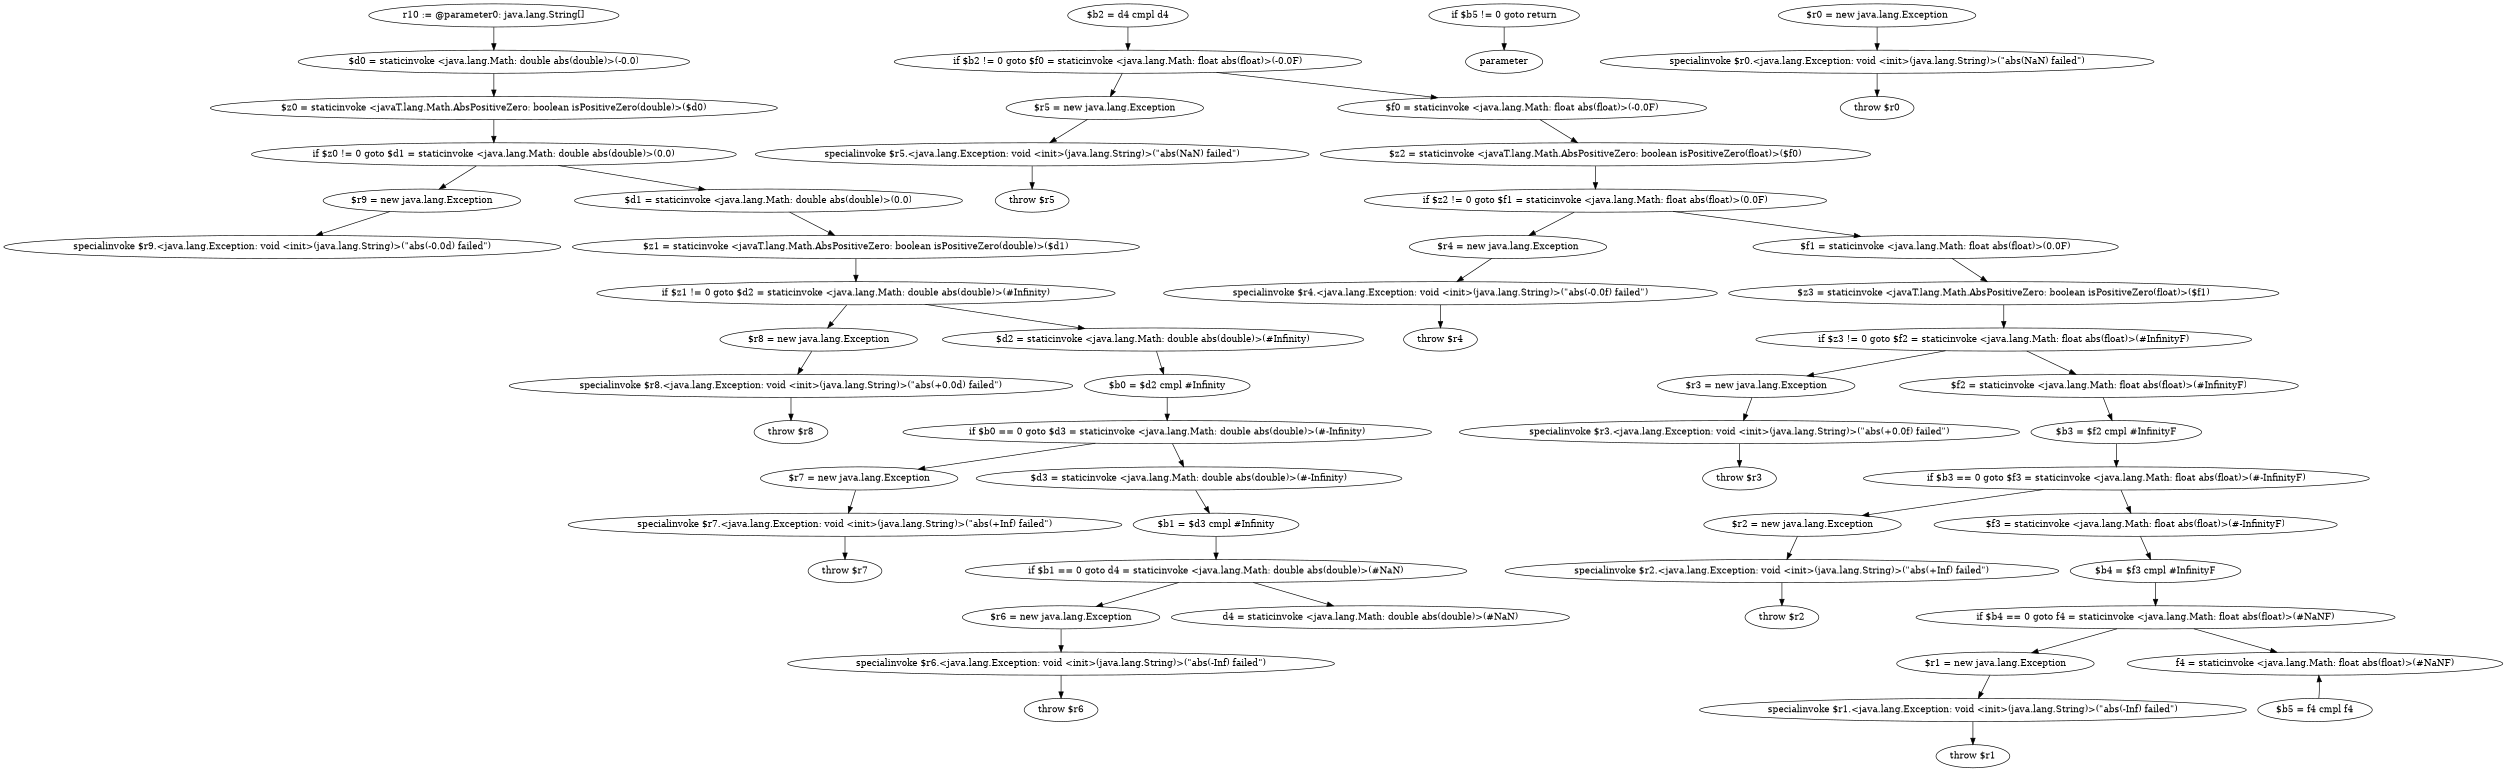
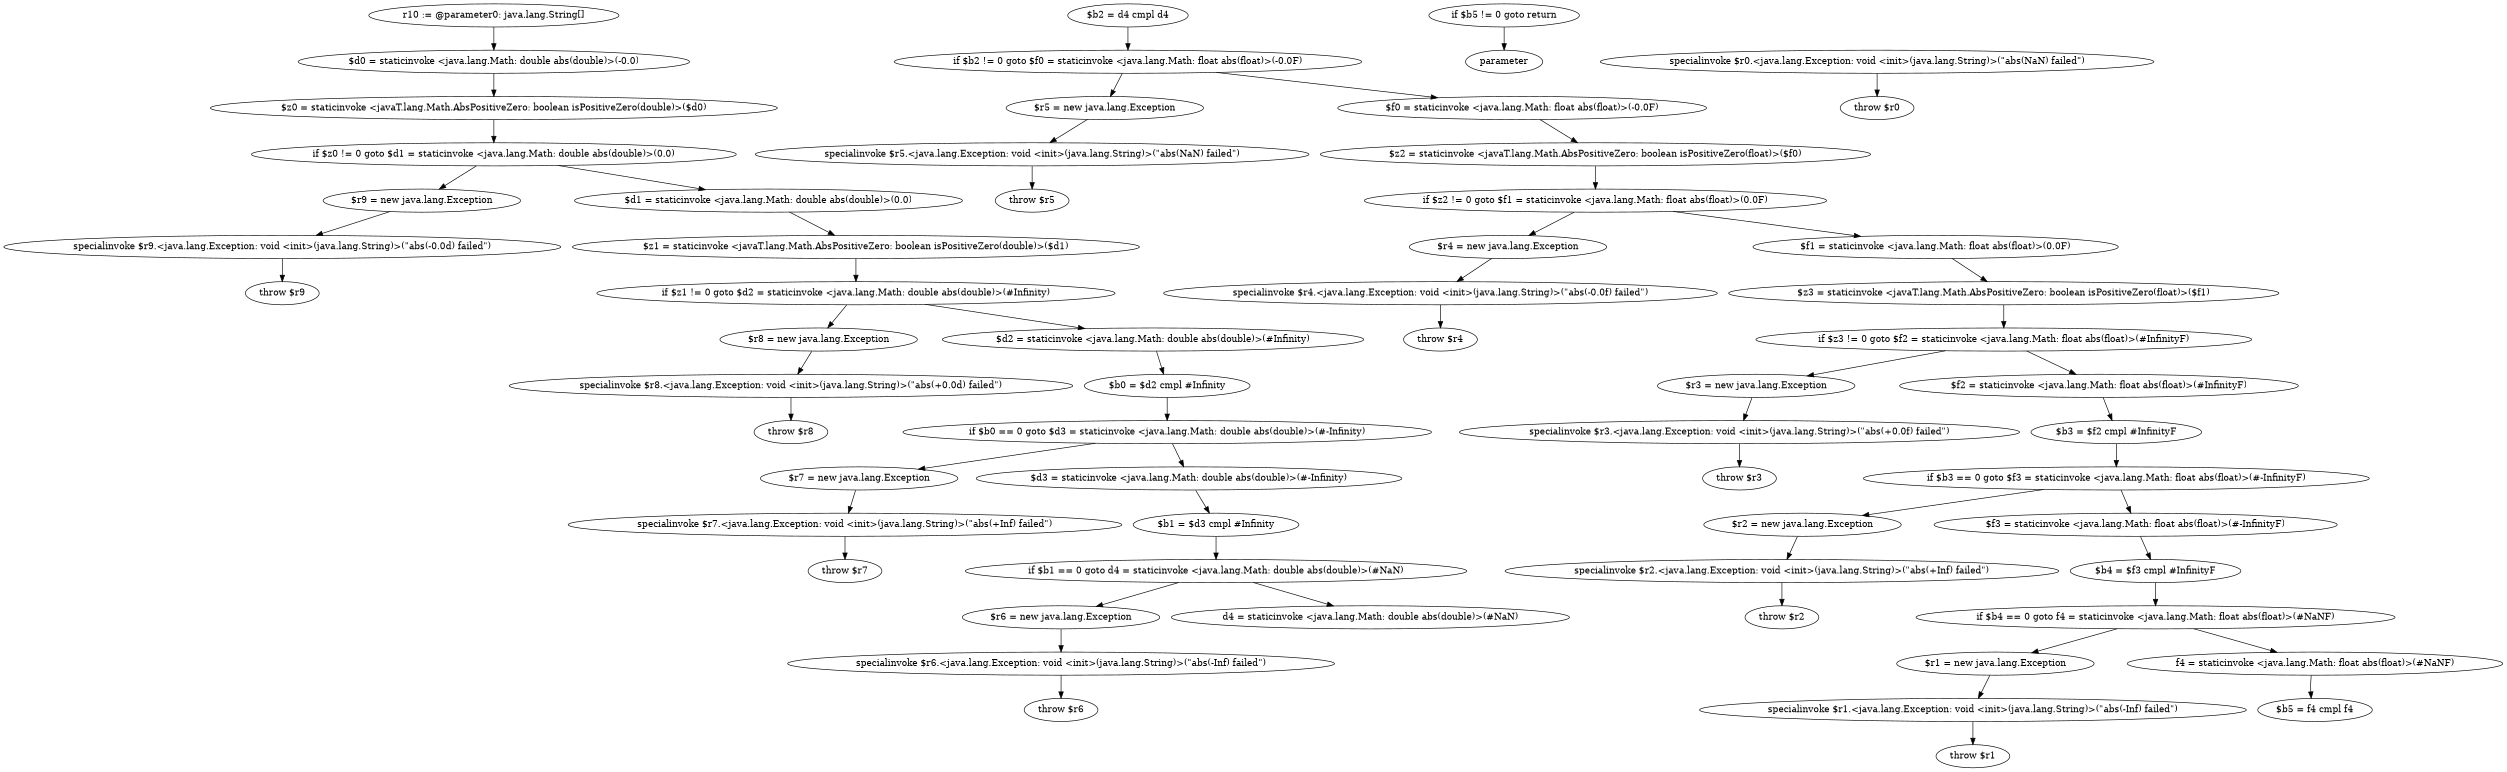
node "$r0 = new java.lang.Exception": removed
node "throw $r9": added
edge "$b5 = f4 cmpl f4" -> "f4 = staticinvoke <java.lang.Math: float abs(float)>(#NaNF)": reversed
